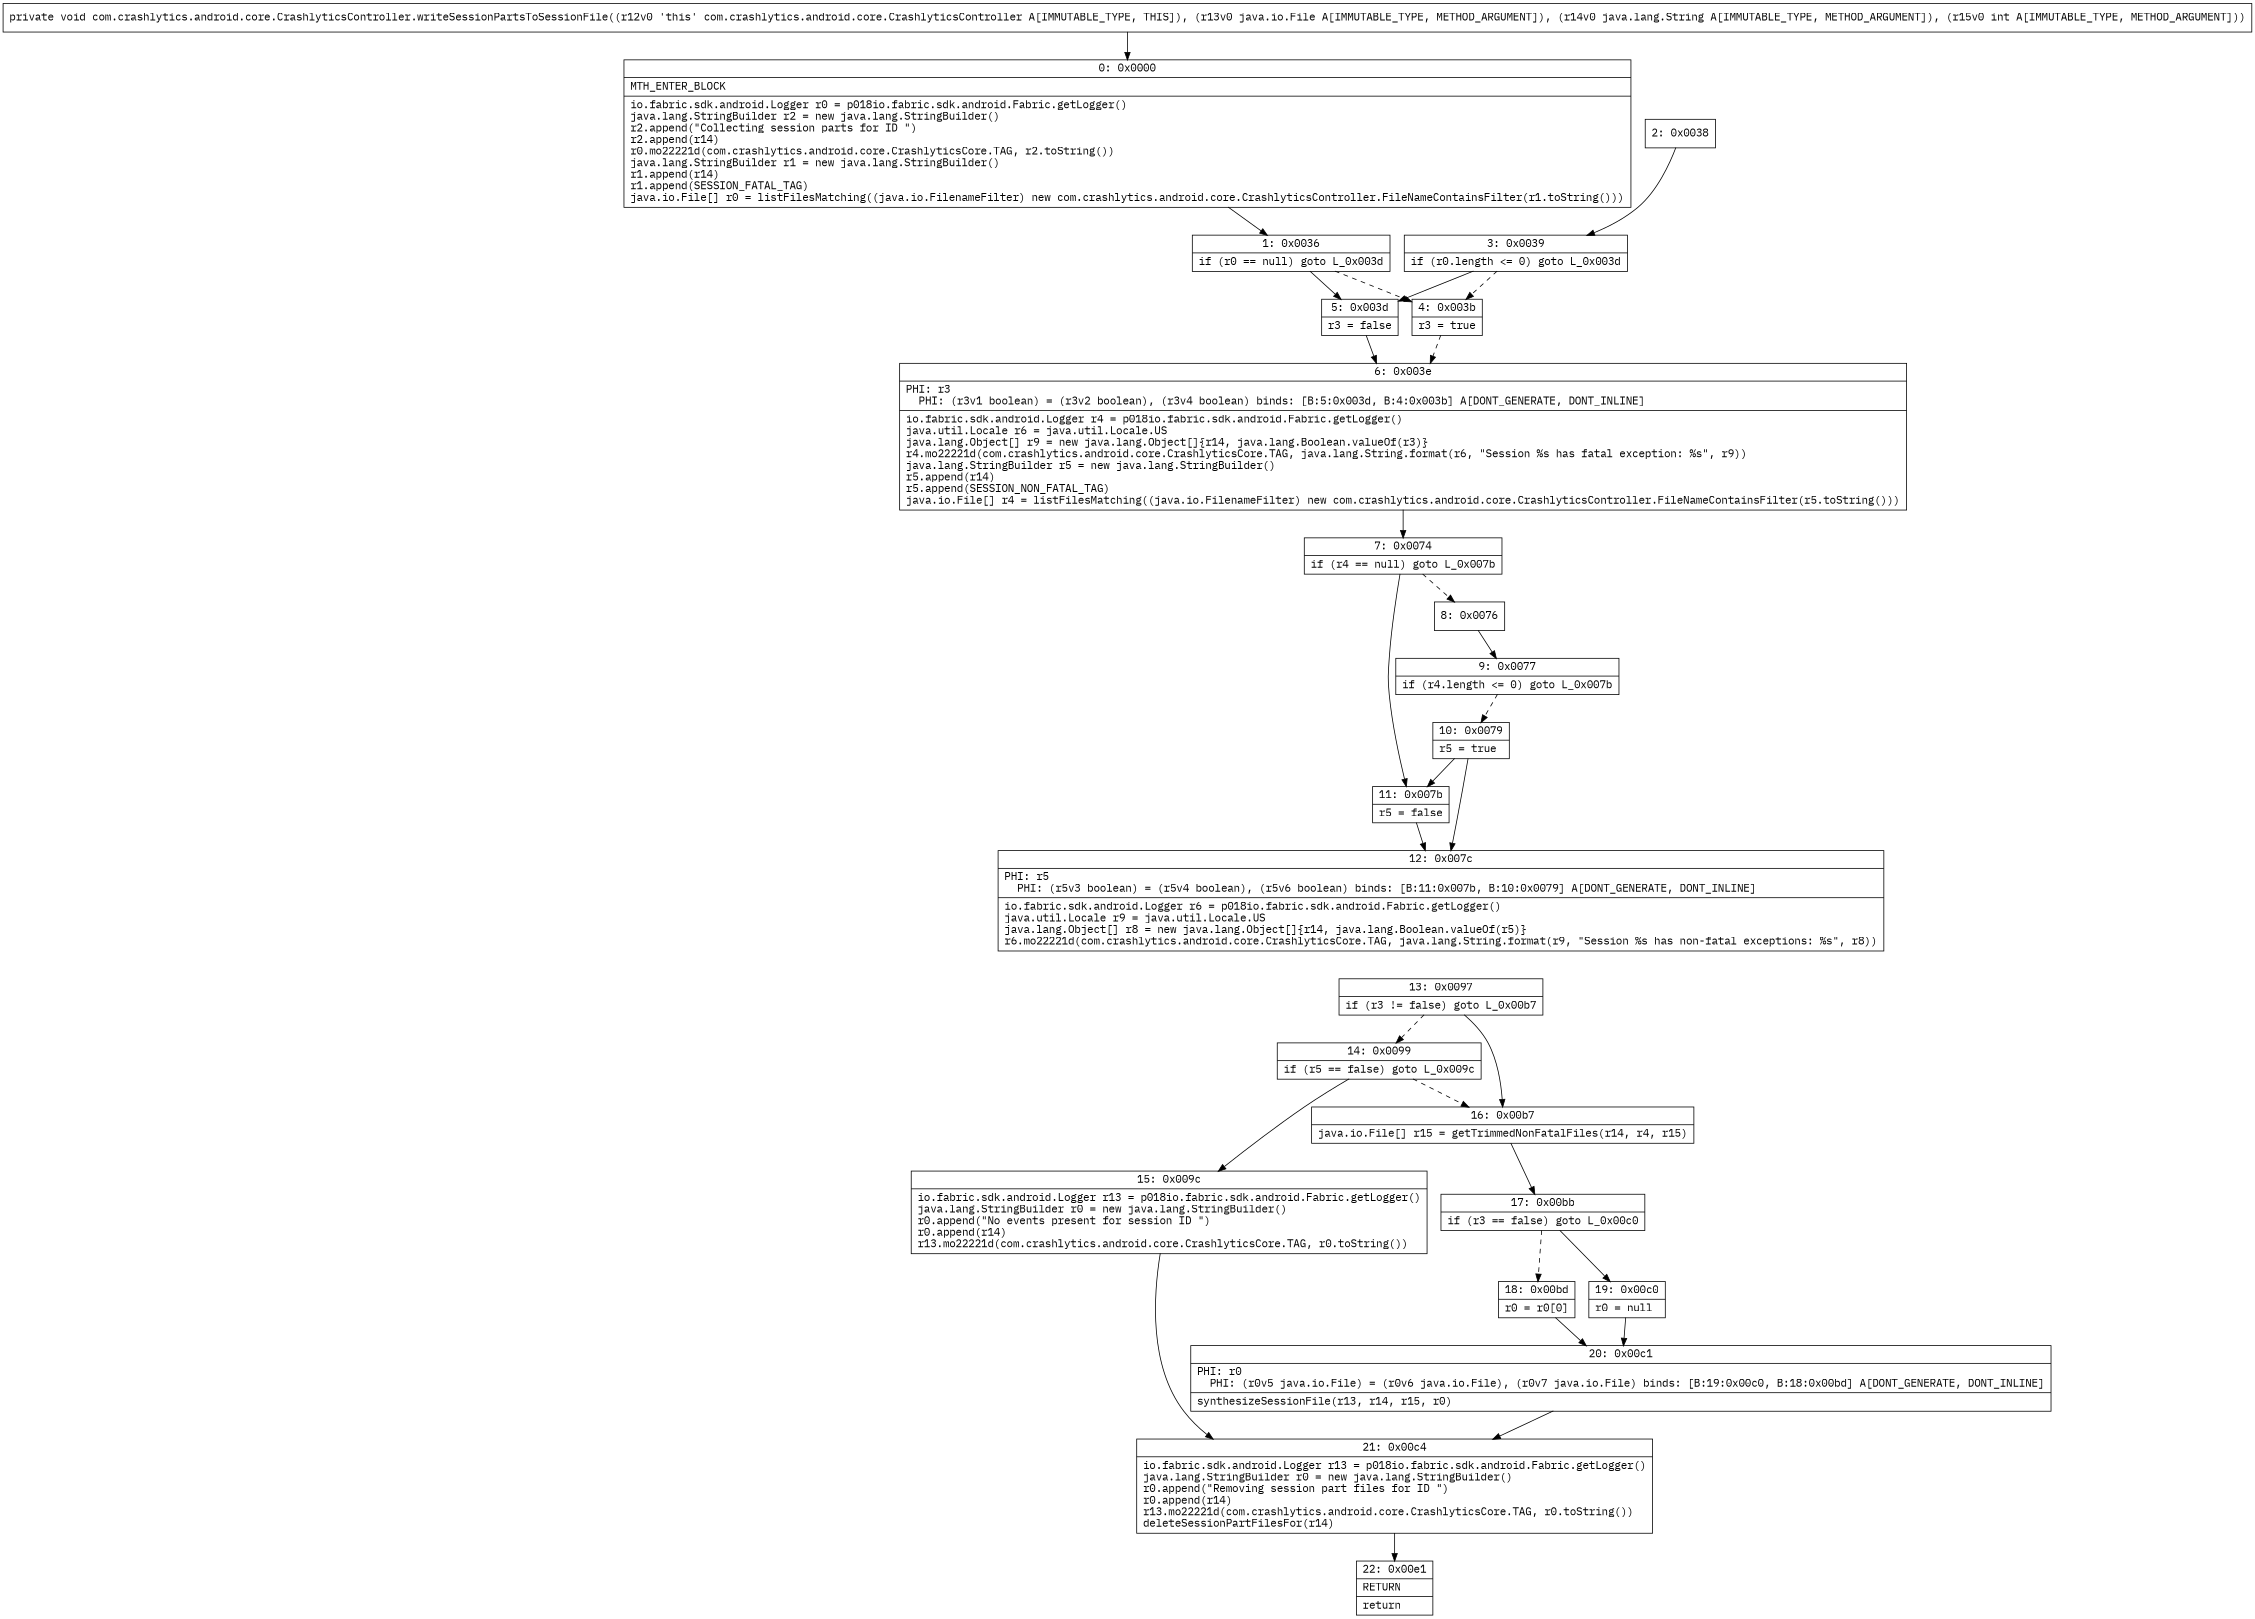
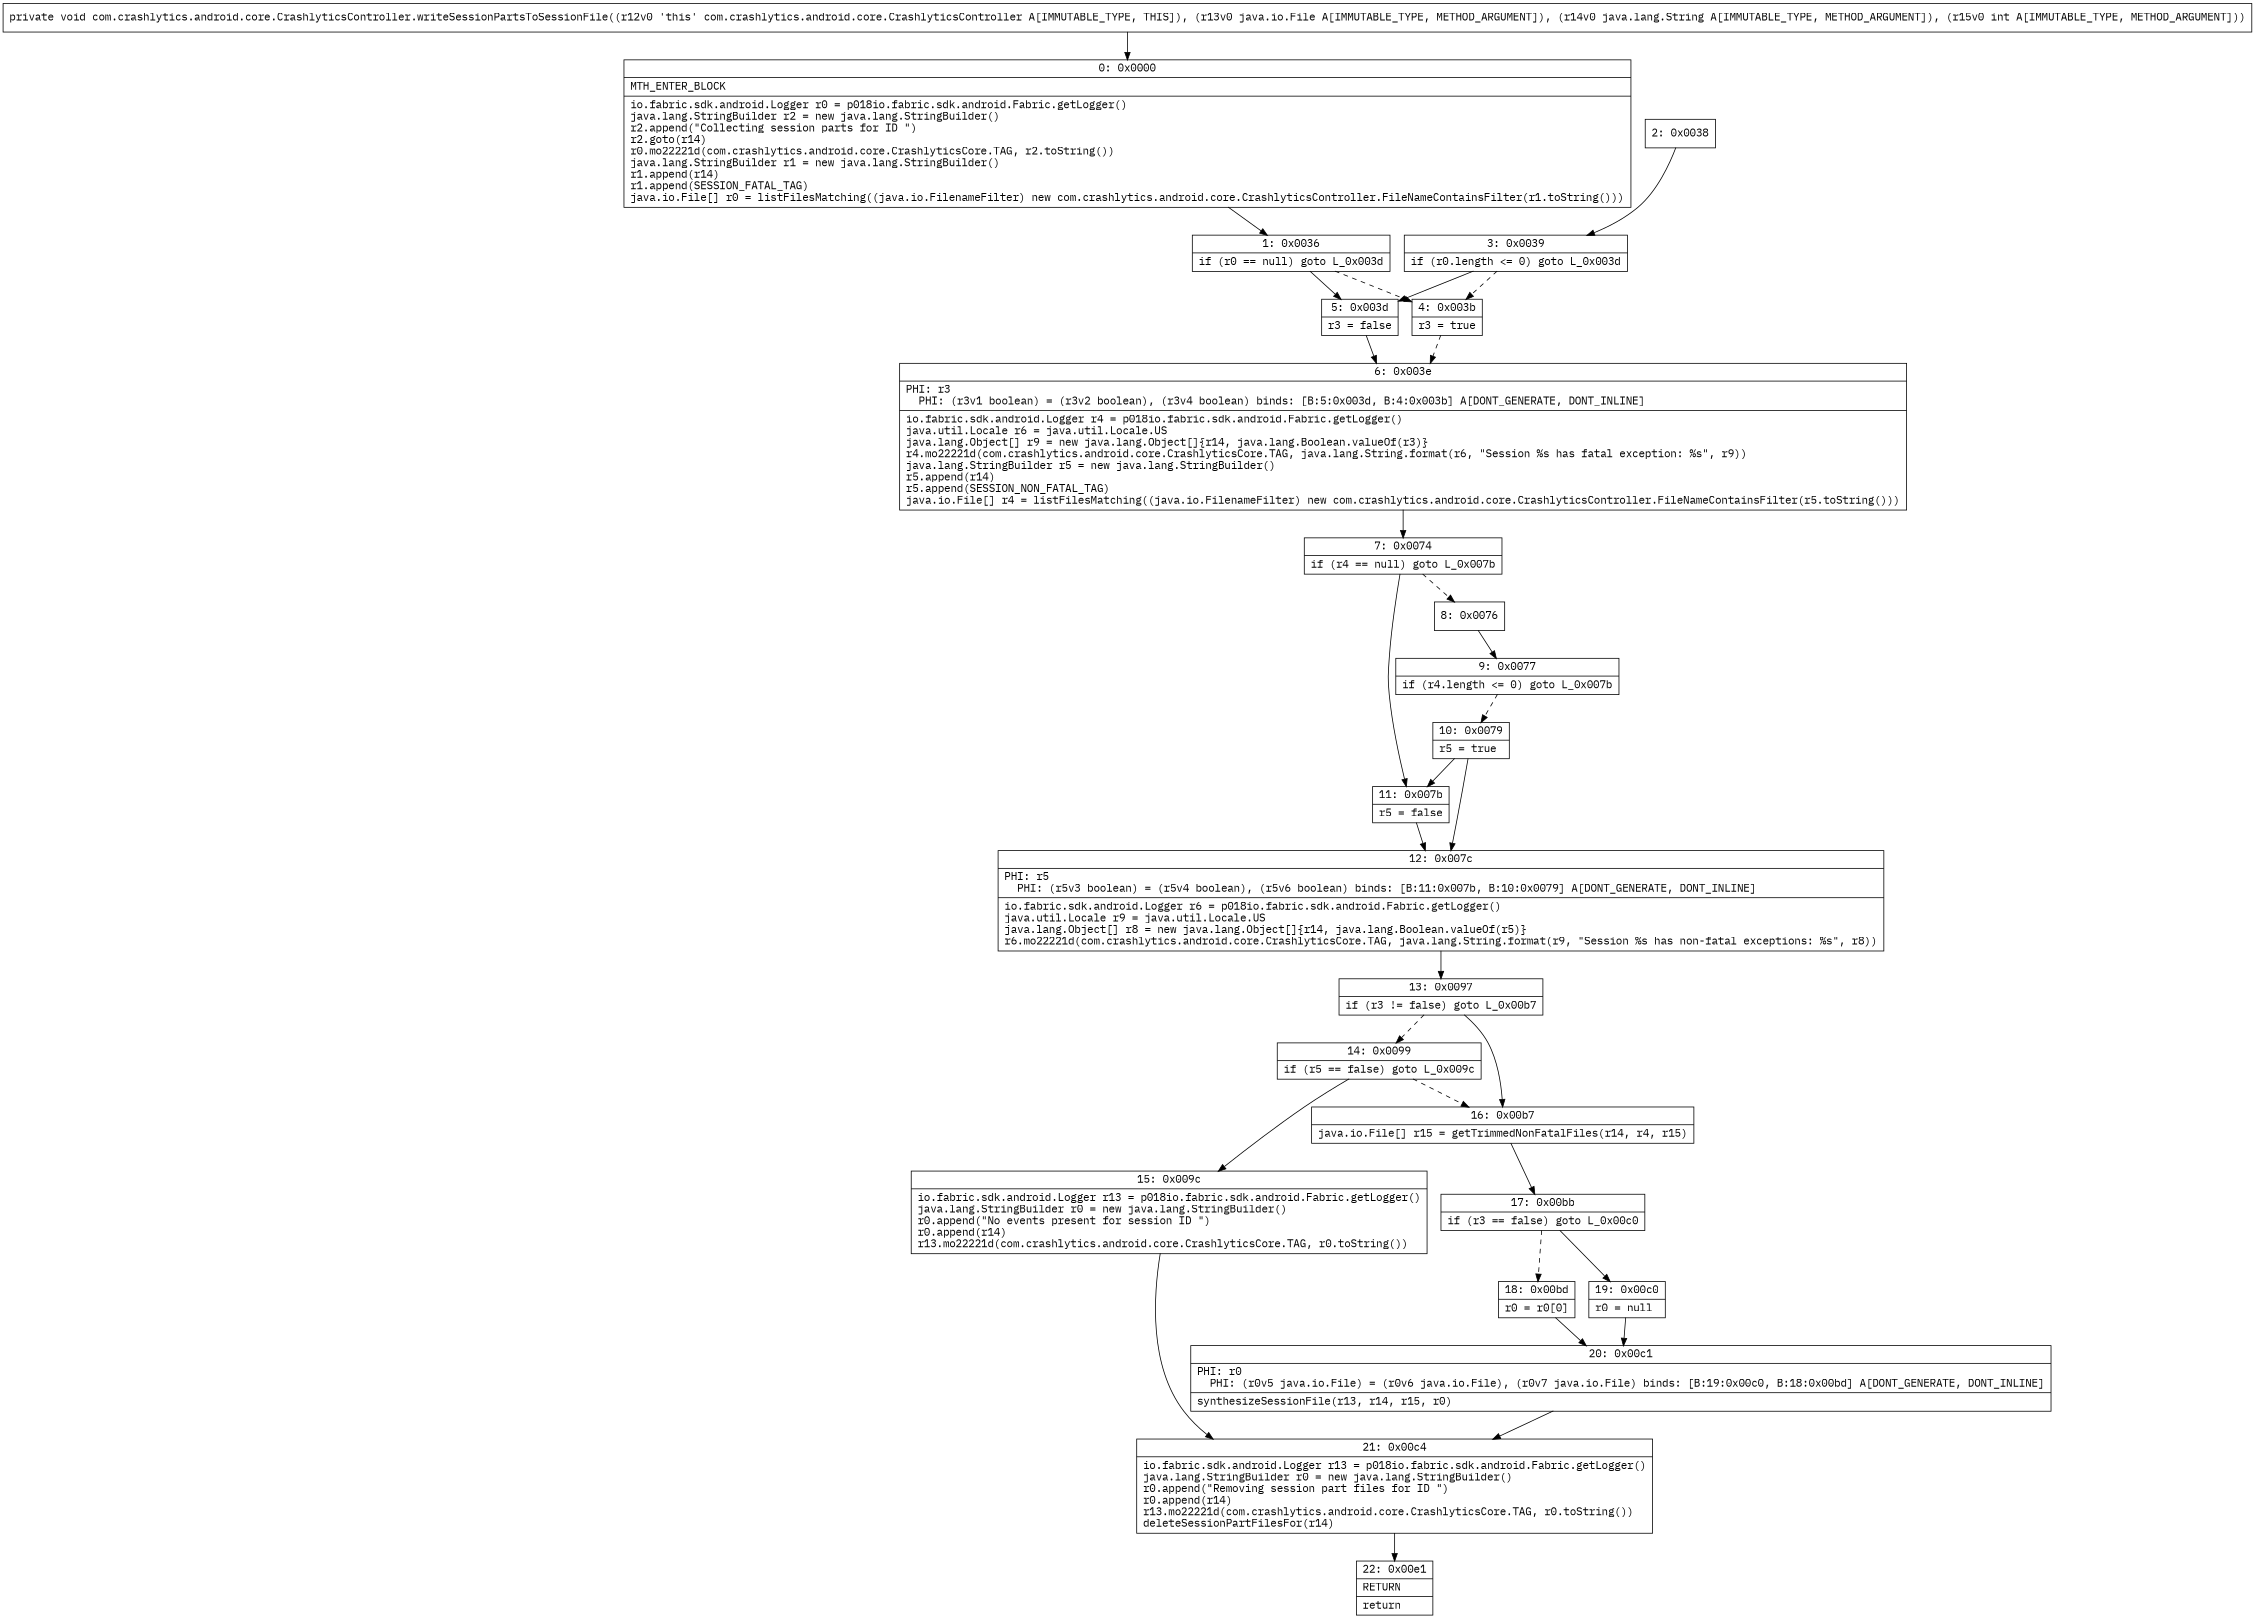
node "0: 0x0000": text "r2.append(r14)" -> "r2.goto(r14)"
edge "12: 0x007c" -> "13: 0x0097": added
